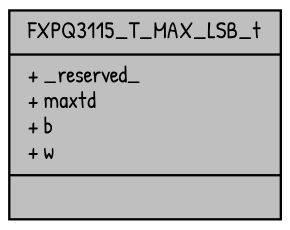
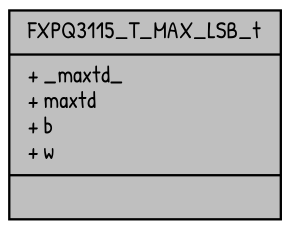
node "FXPQ3115_T_MAX_LSB_t": text "+ _reserved_" -> "+ _maxtd_"
